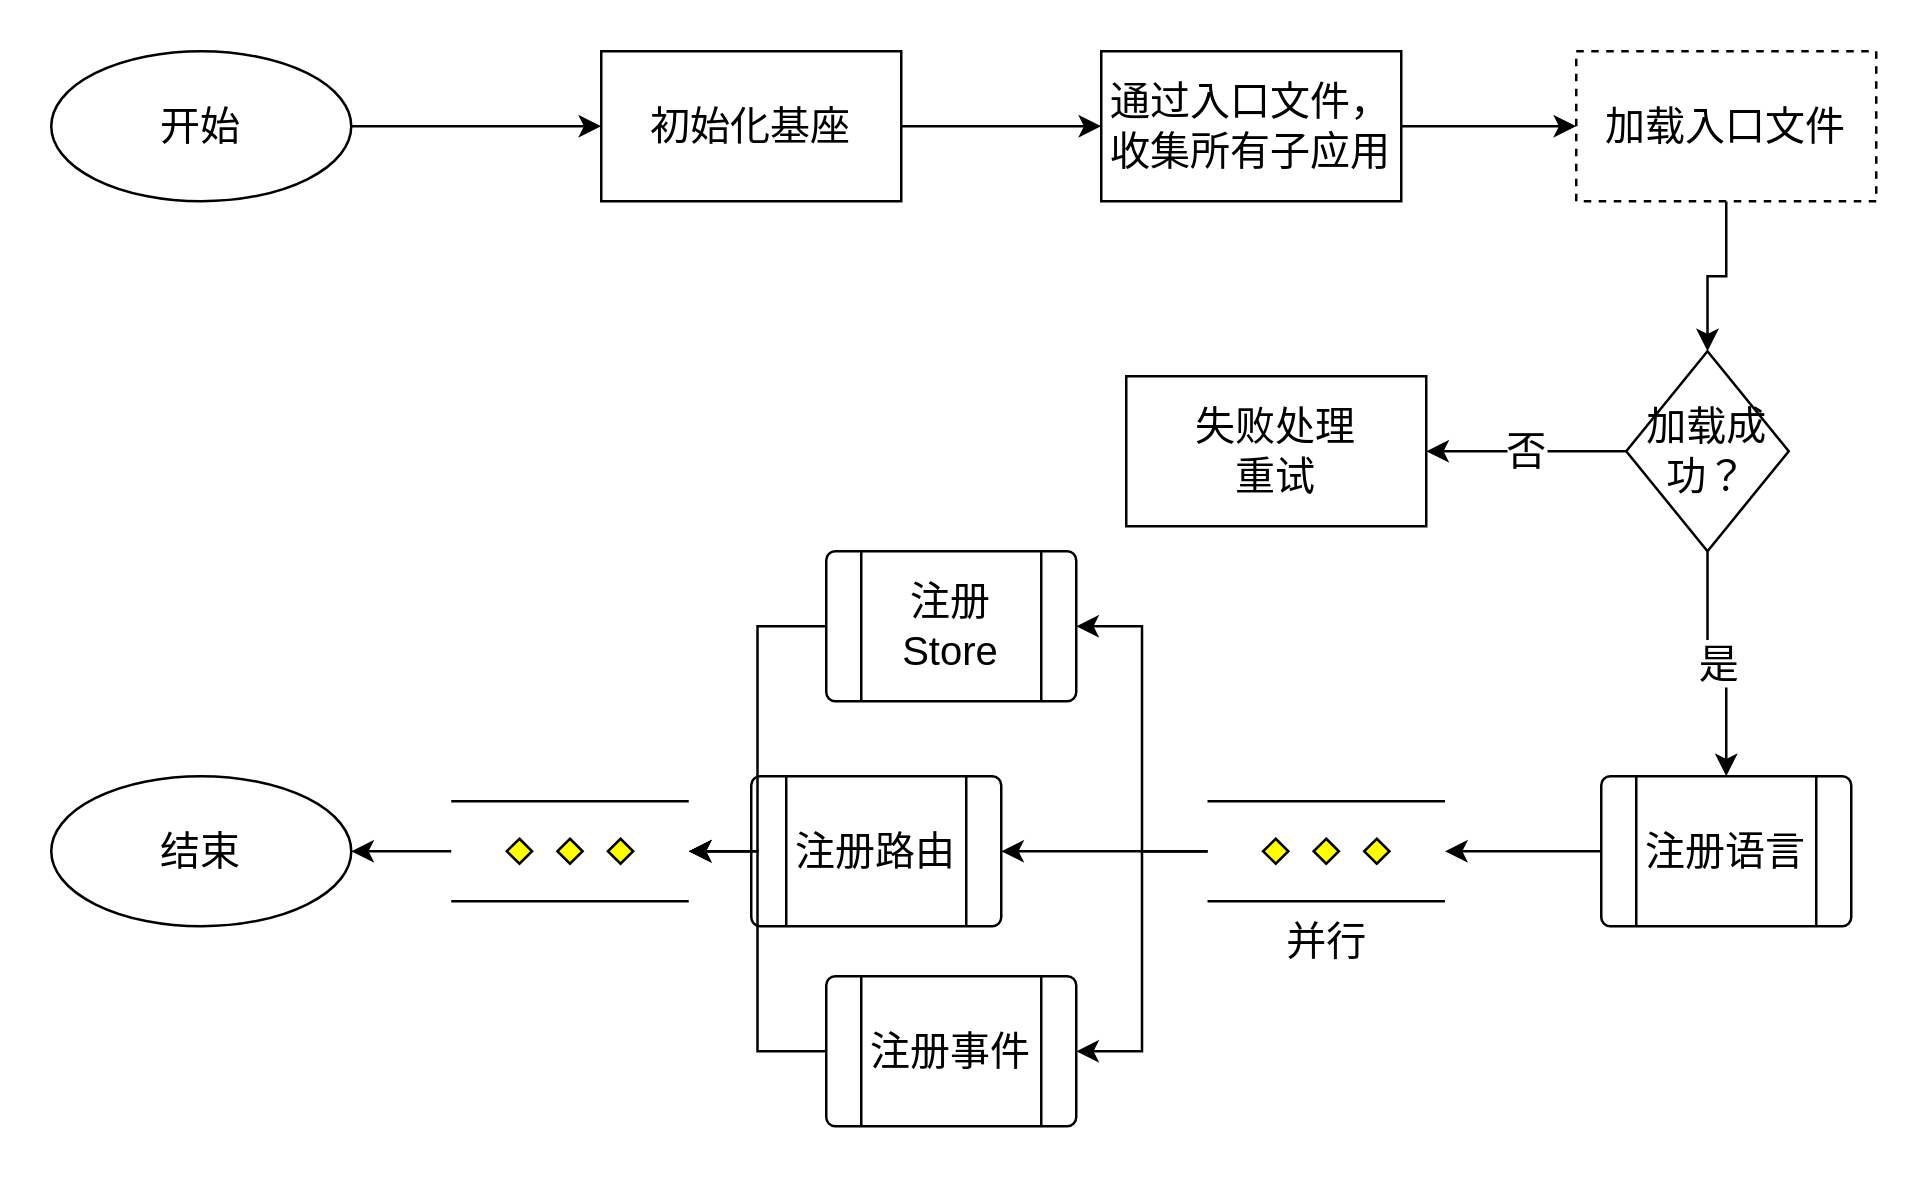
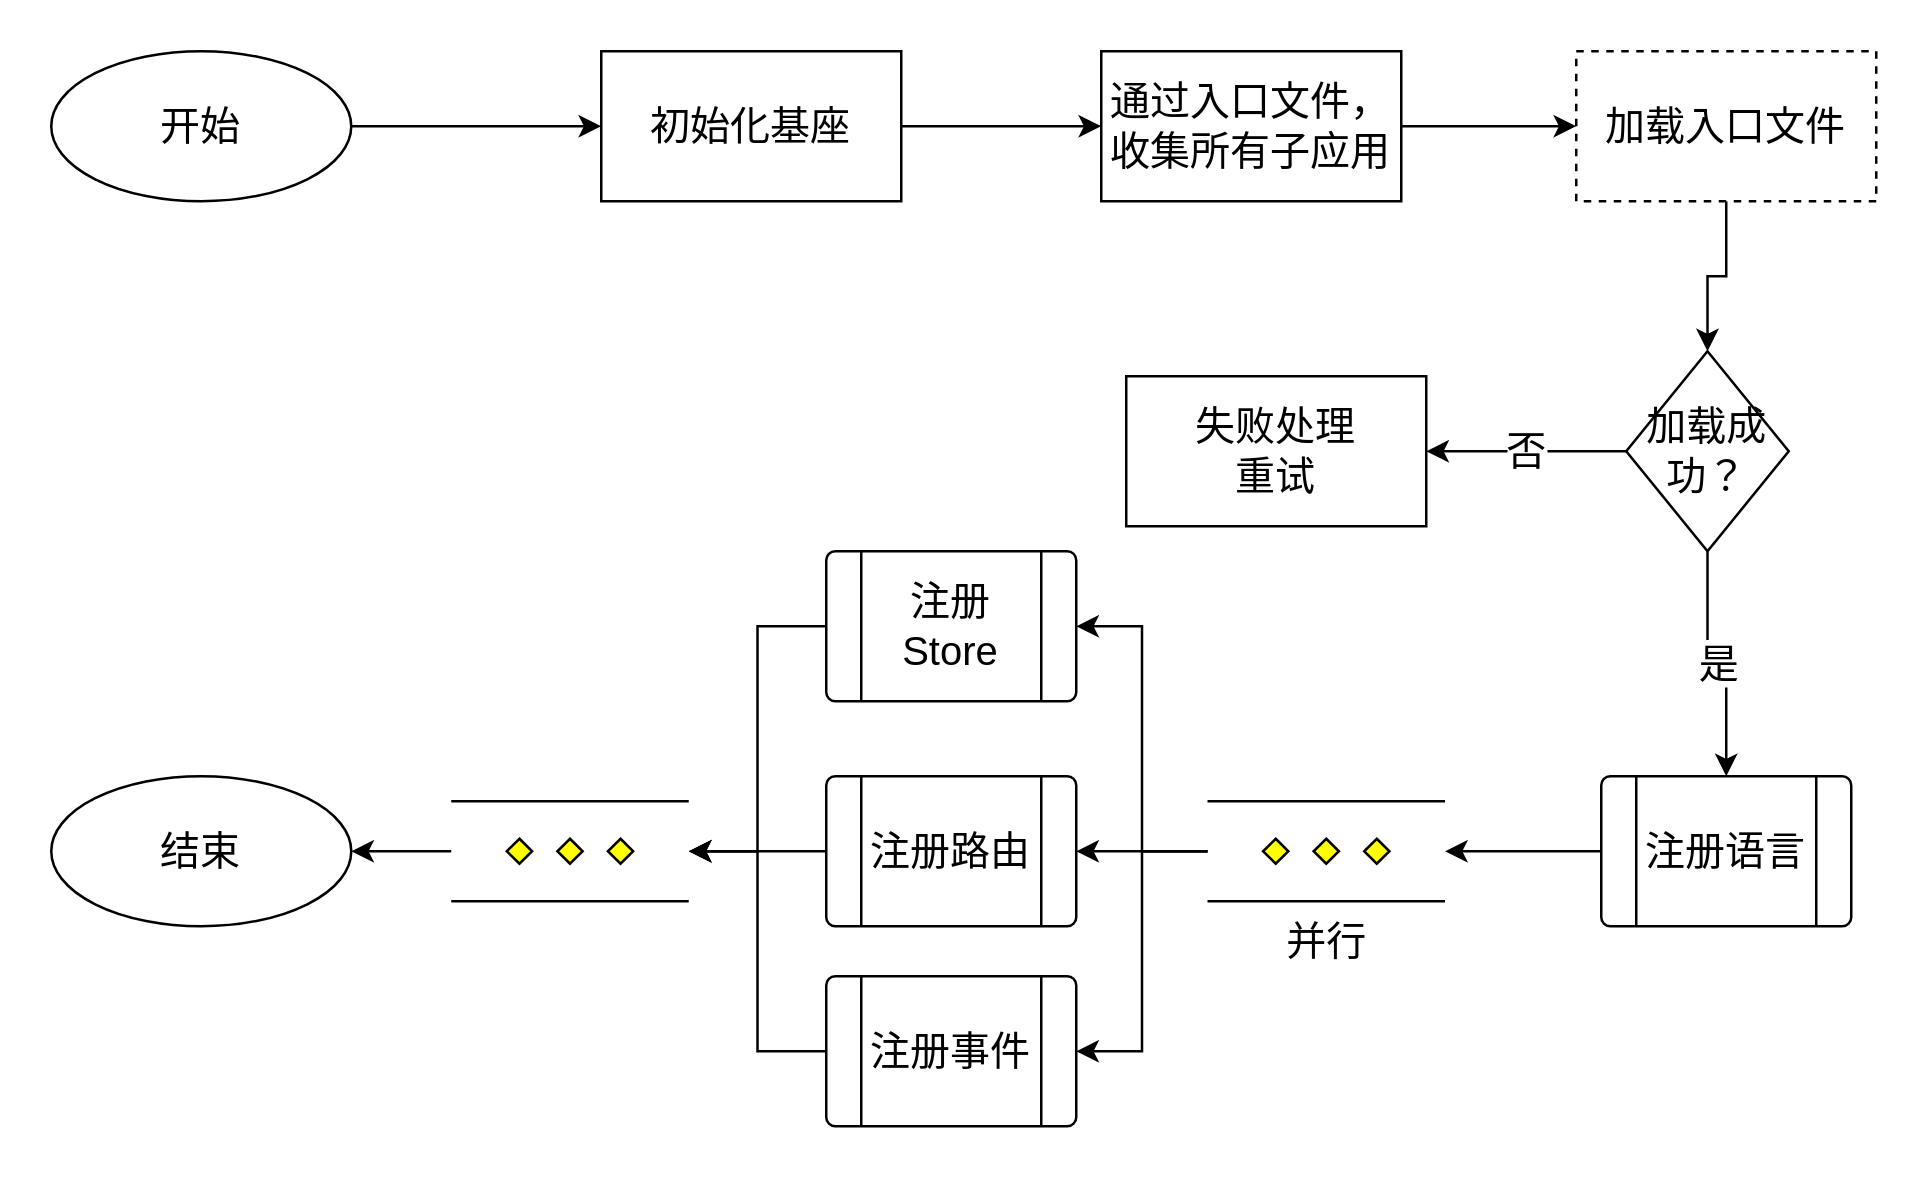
node "注册路由": moved (876, 851) -> (951, 851)
